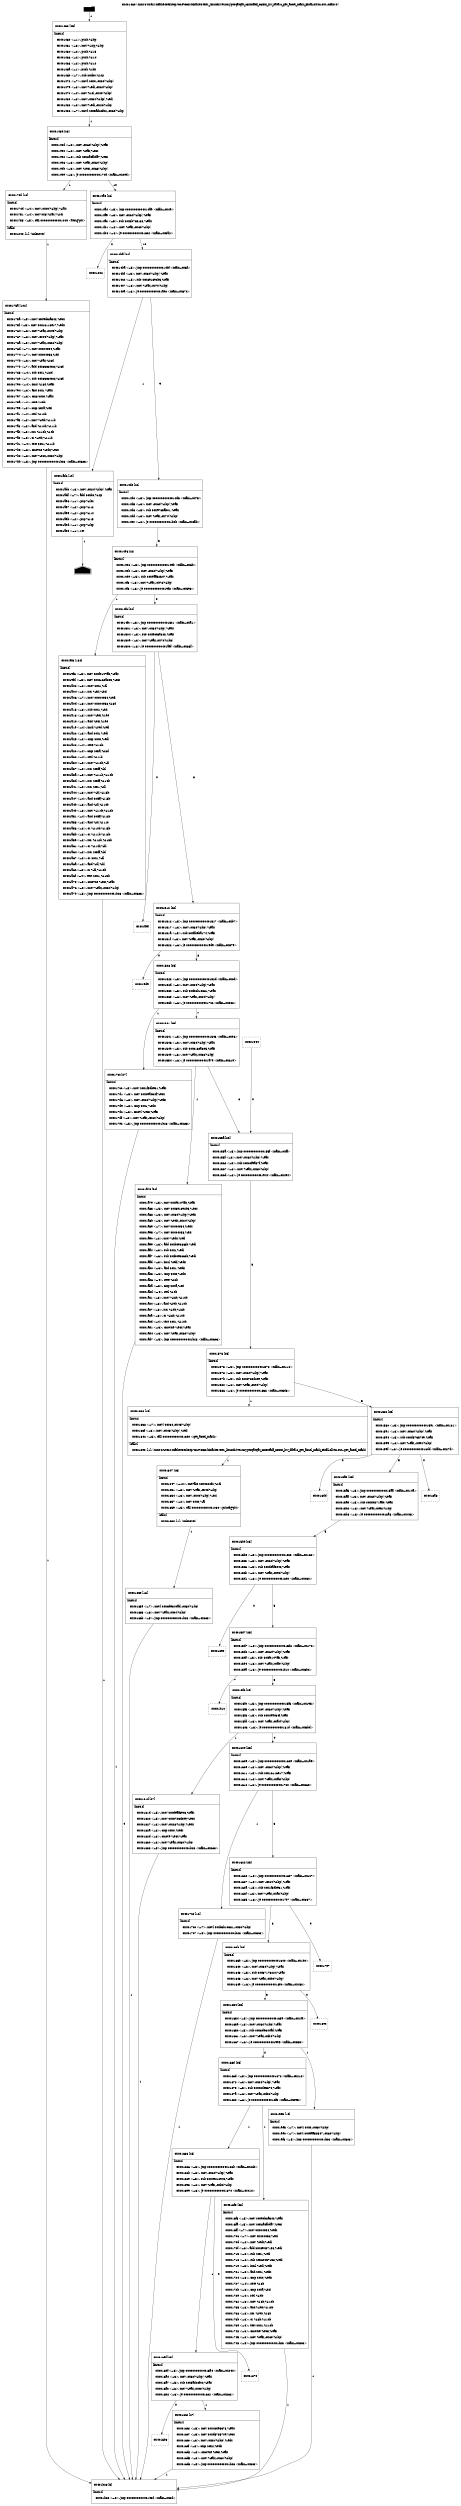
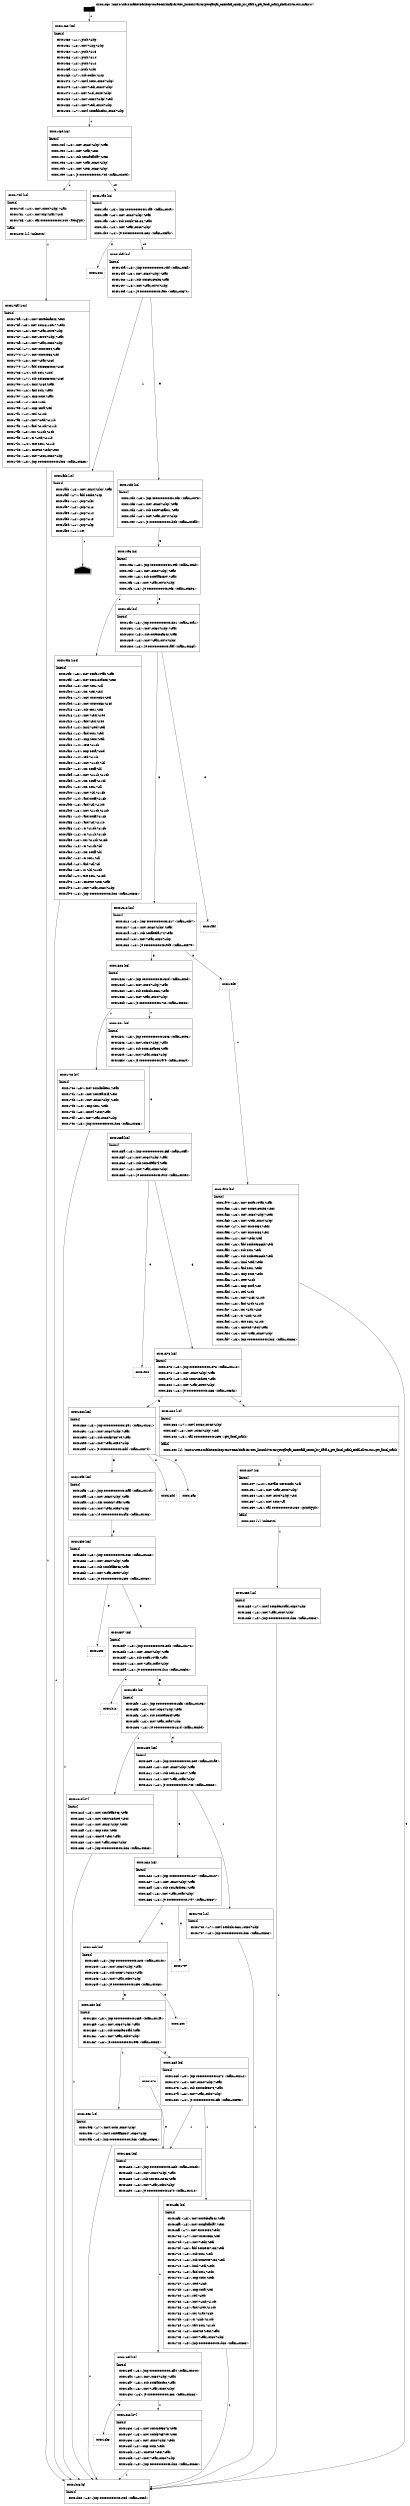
edge "0x401944" -> "0x40155a [25]": reversed
edge "0x401541 [25]" -> "0x401a7e [94]": now "0x4019d9" -> "0x401a7e [94]"
edge "0x401686 [25]" -> "0x401870": reversed
